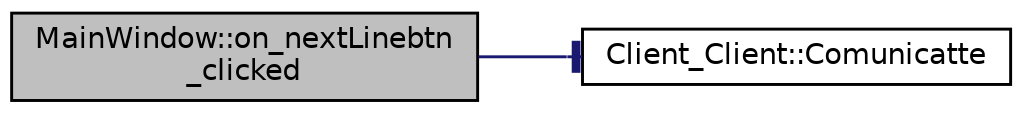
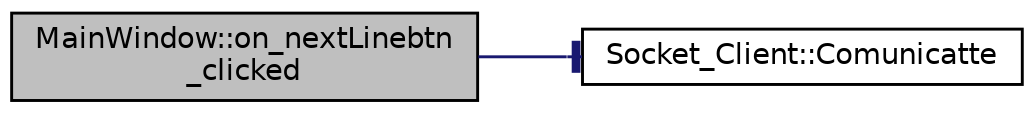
node "Client_Client::Comunicatte": label "Client_Client::Comunicatte" -> "Socket_Client::Comunicatte"
